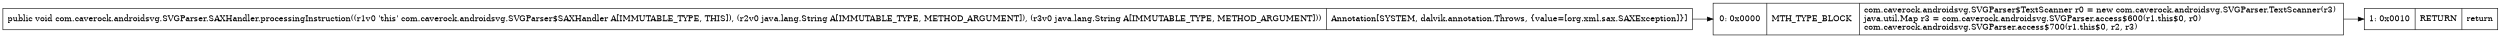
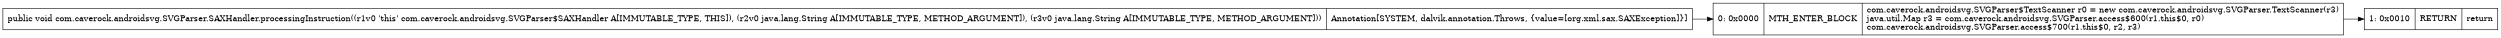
node "0: 0x0000": text "MTH_TYPE_BLOCK" -> "MTH_ENTER_BLOCK"
